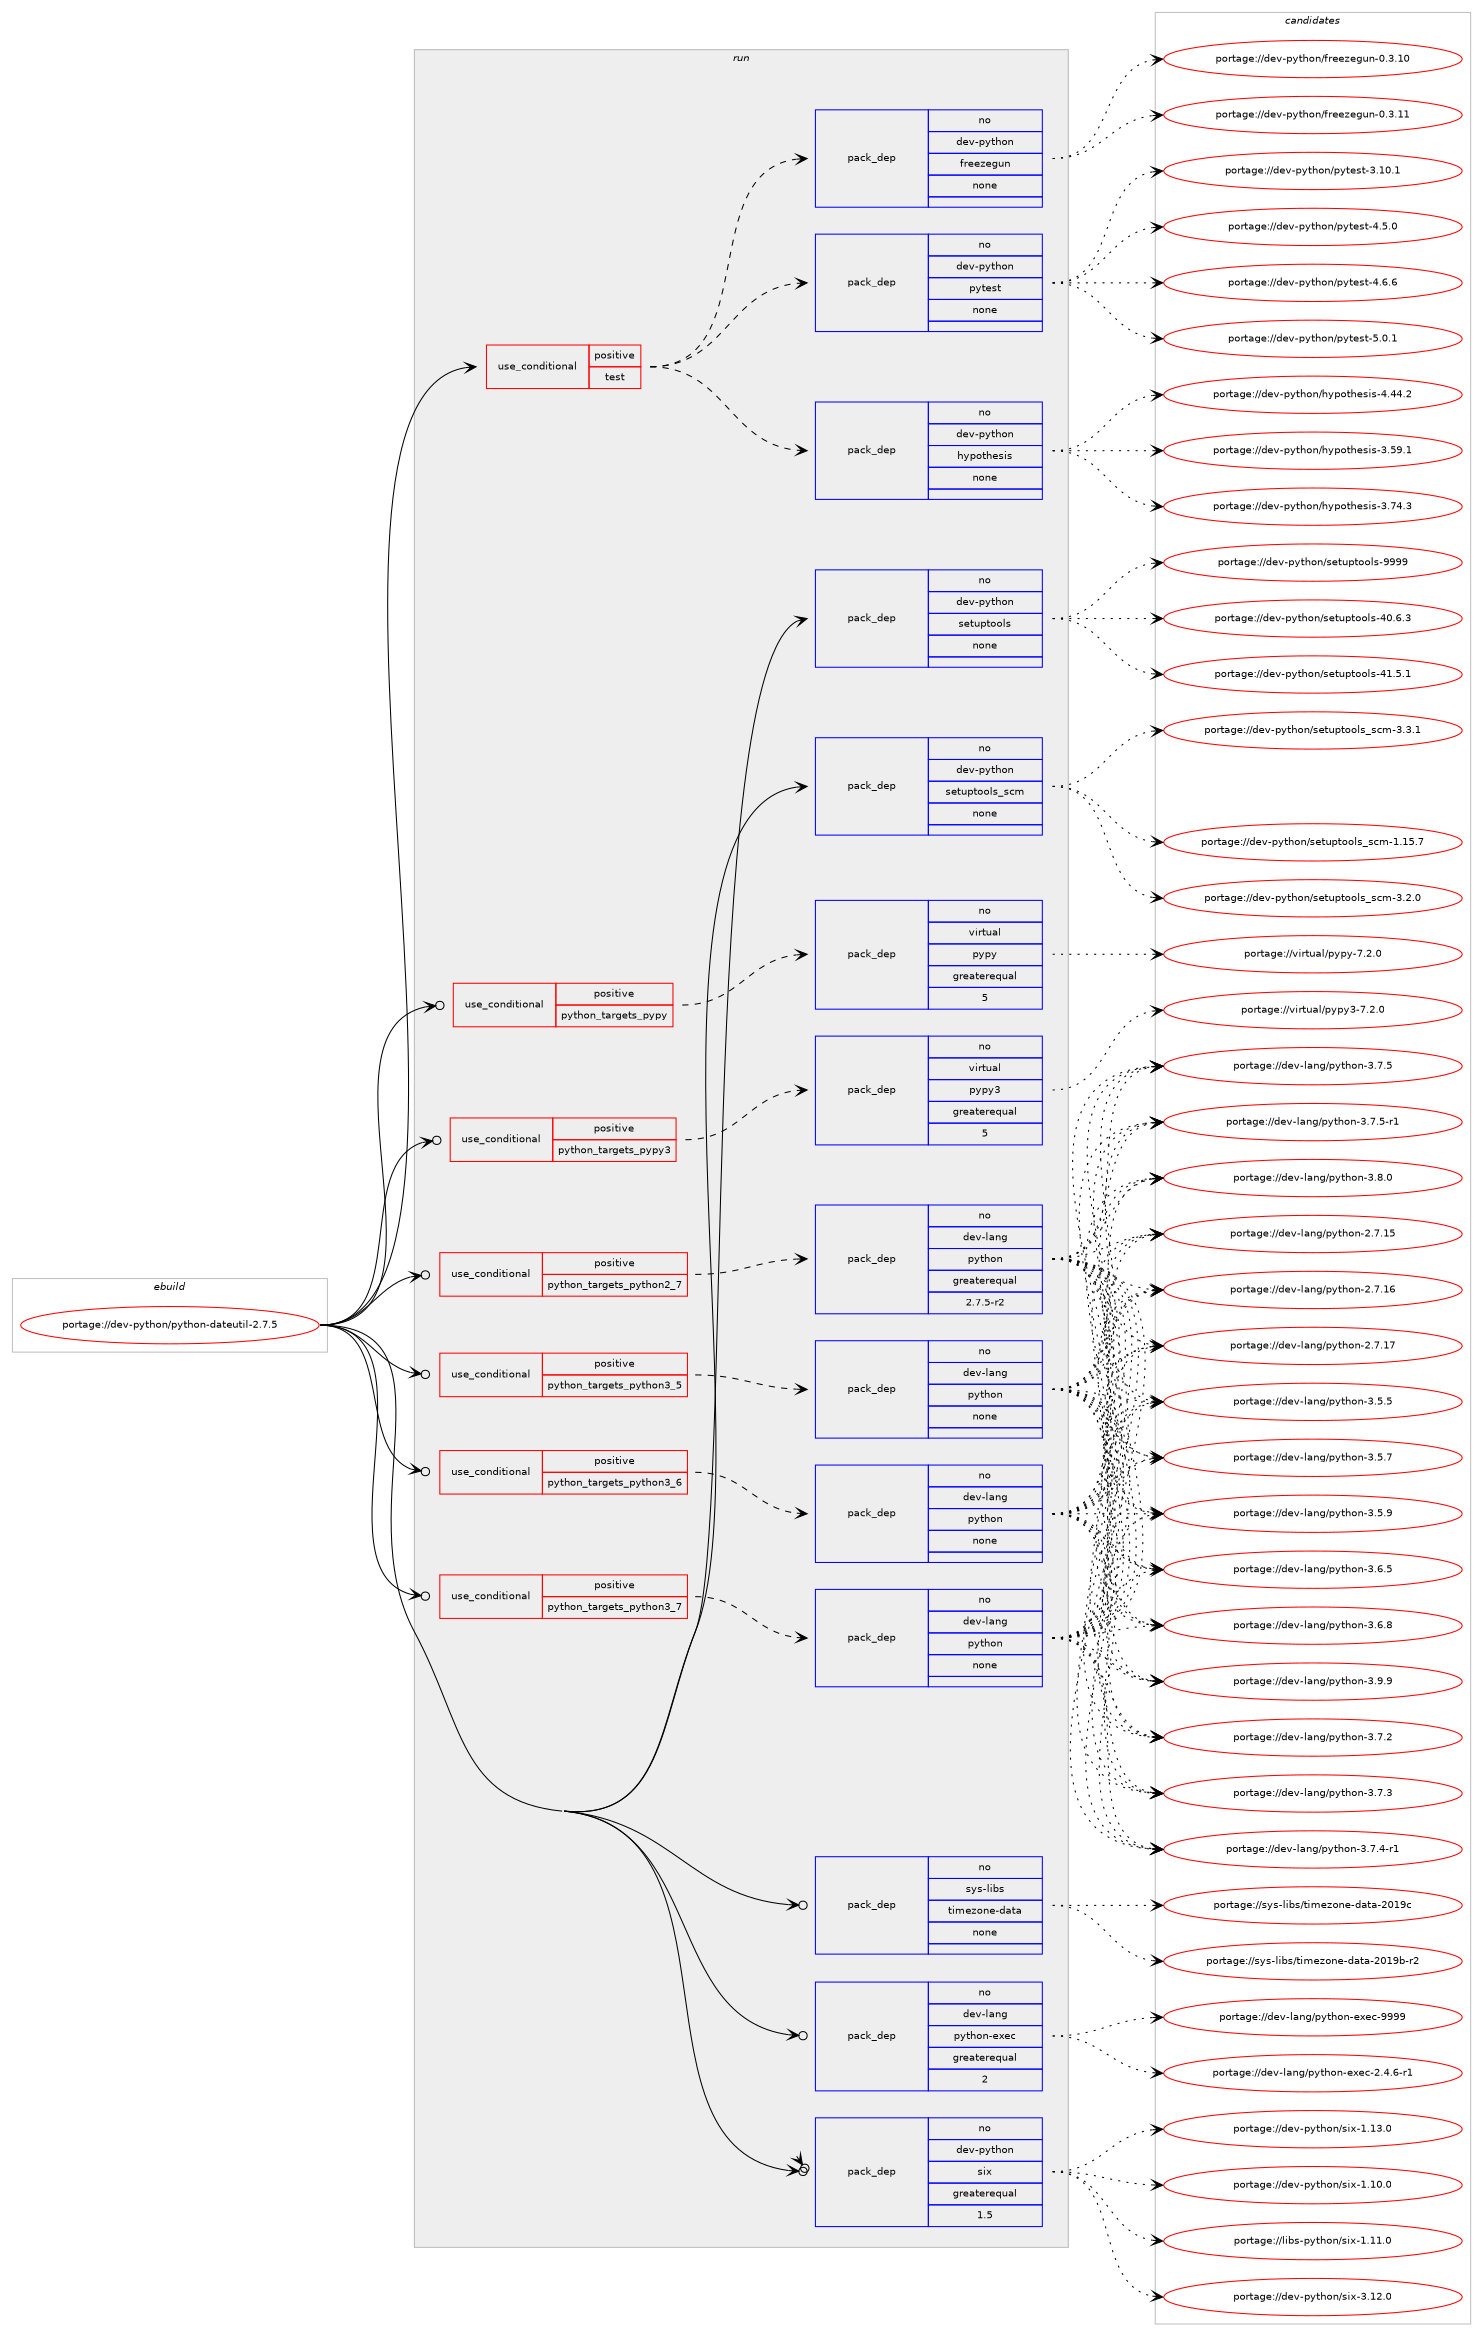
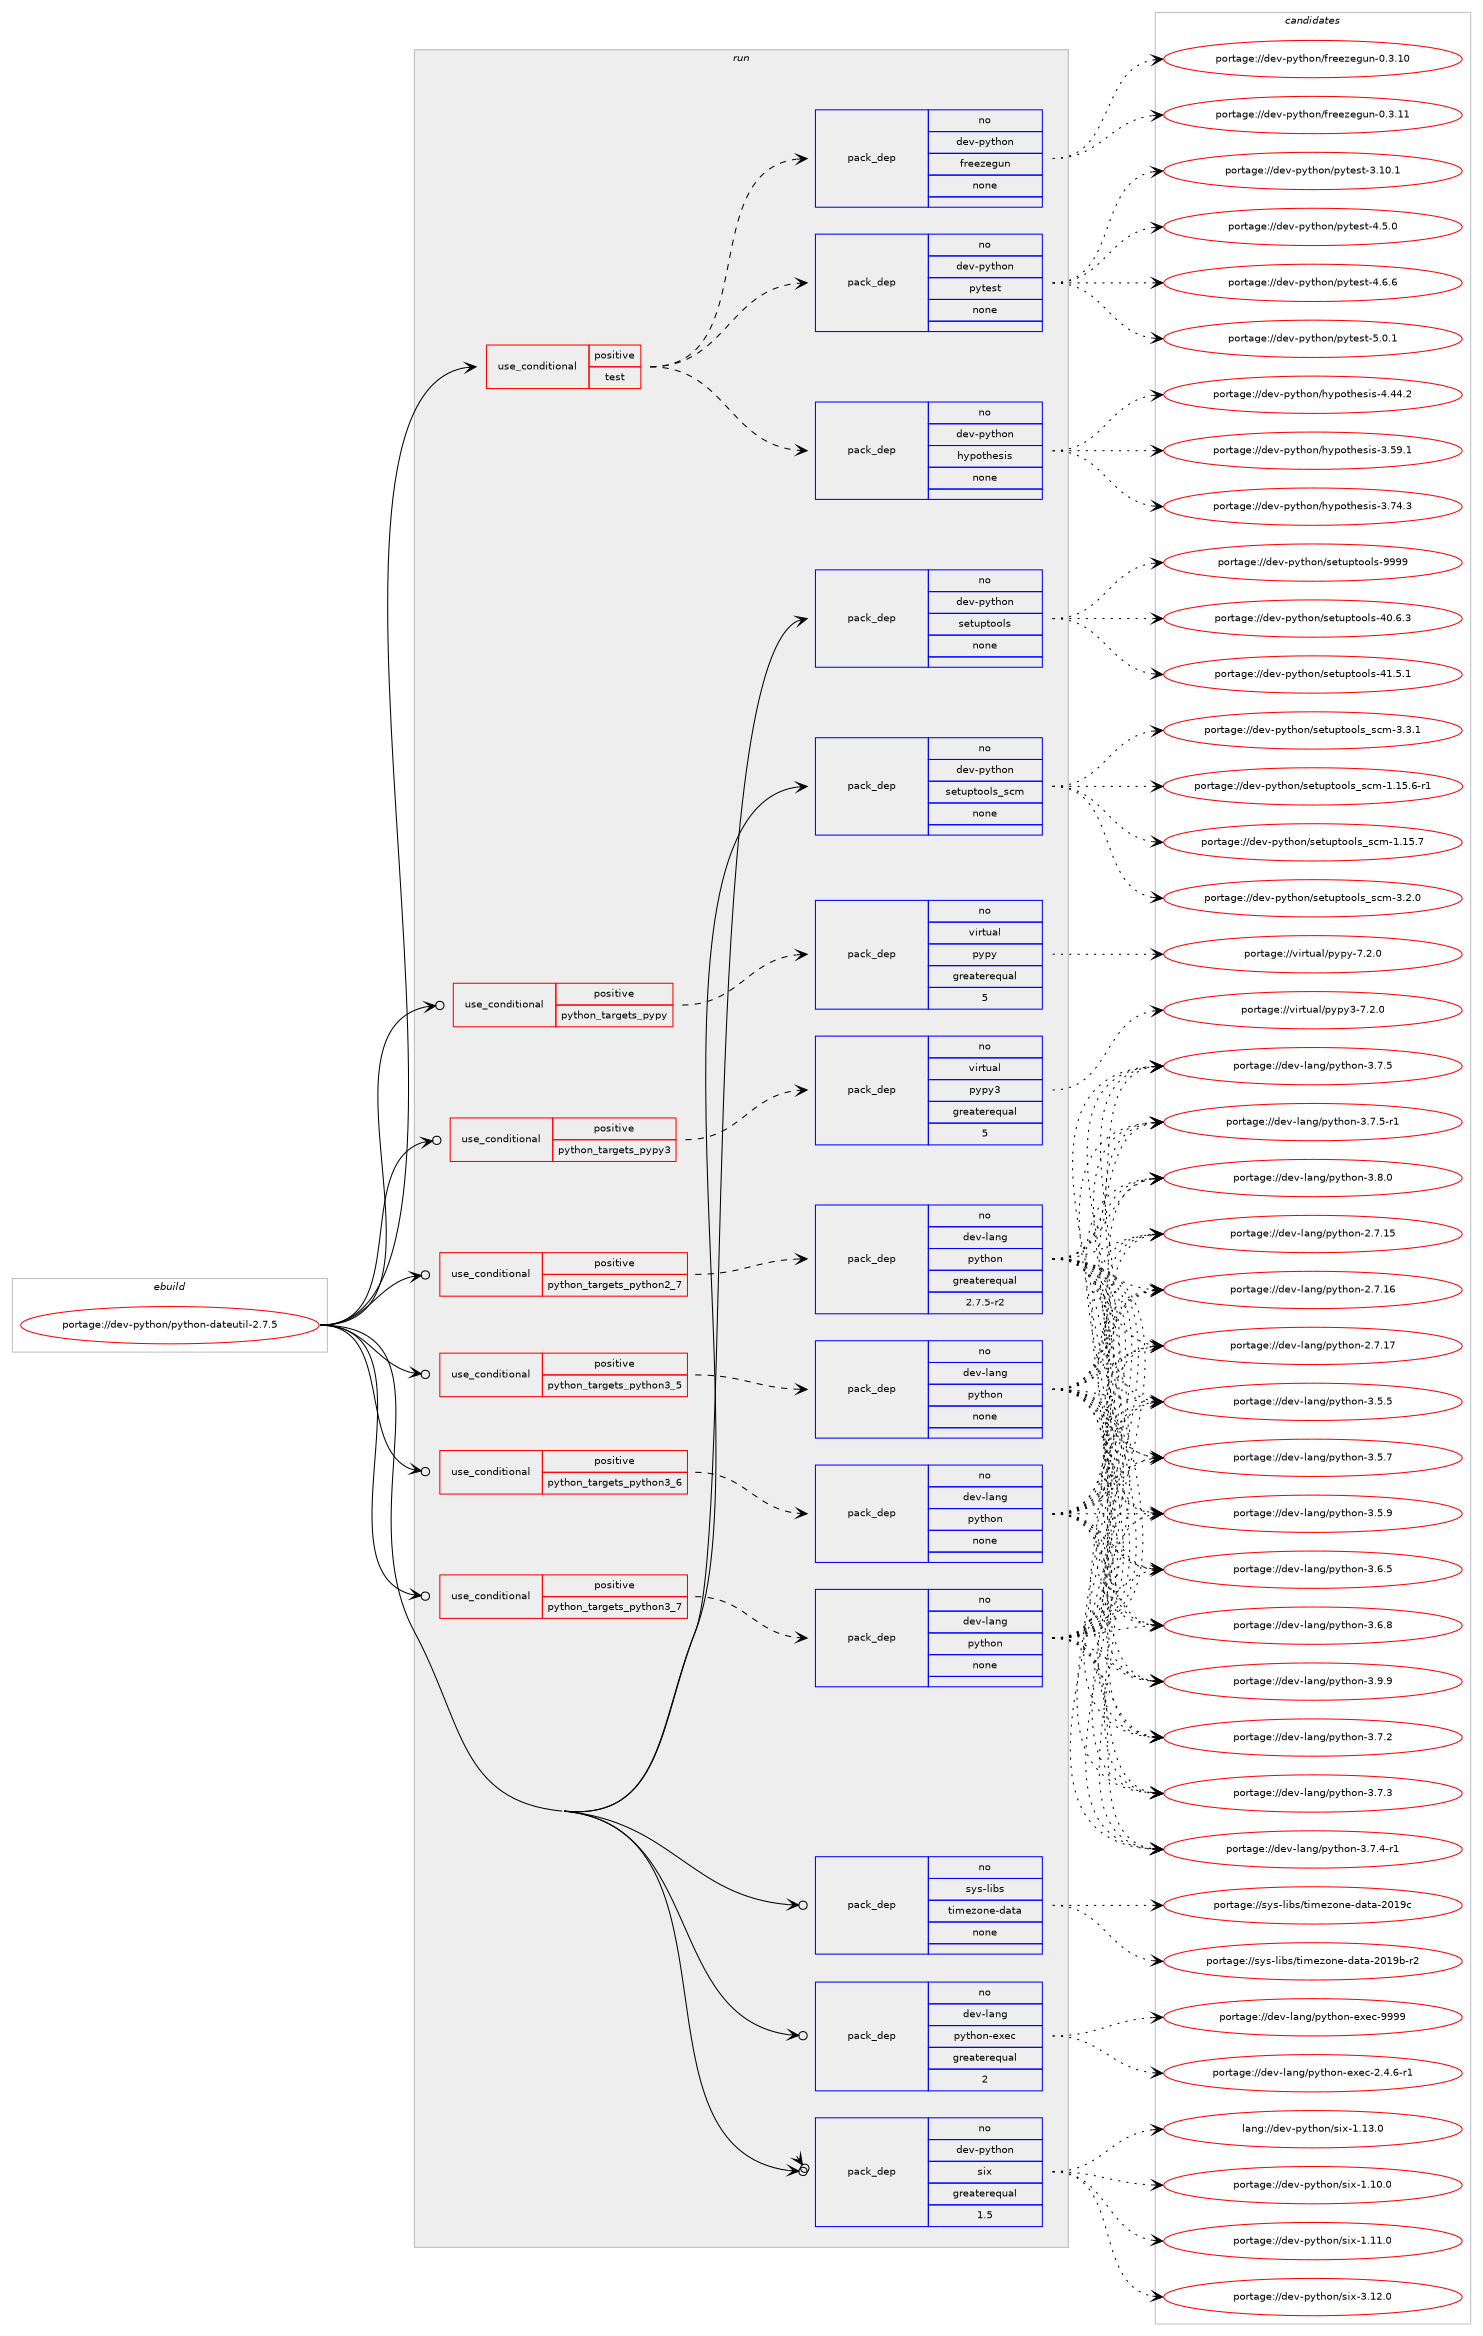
node "portage://dev-python/setuptools_scm-1.15.6-r1": added
node "portage://dev-python/six-1.13.0": label "portage://dev-python/six-1.13.0" -> "lang://dev-python/six-1.13.0"
node "portage://libs-python/six-1.11.0": label "portage://libs-python/six-1.11.0" -> "portage://dev-python/six-1.11.0"
